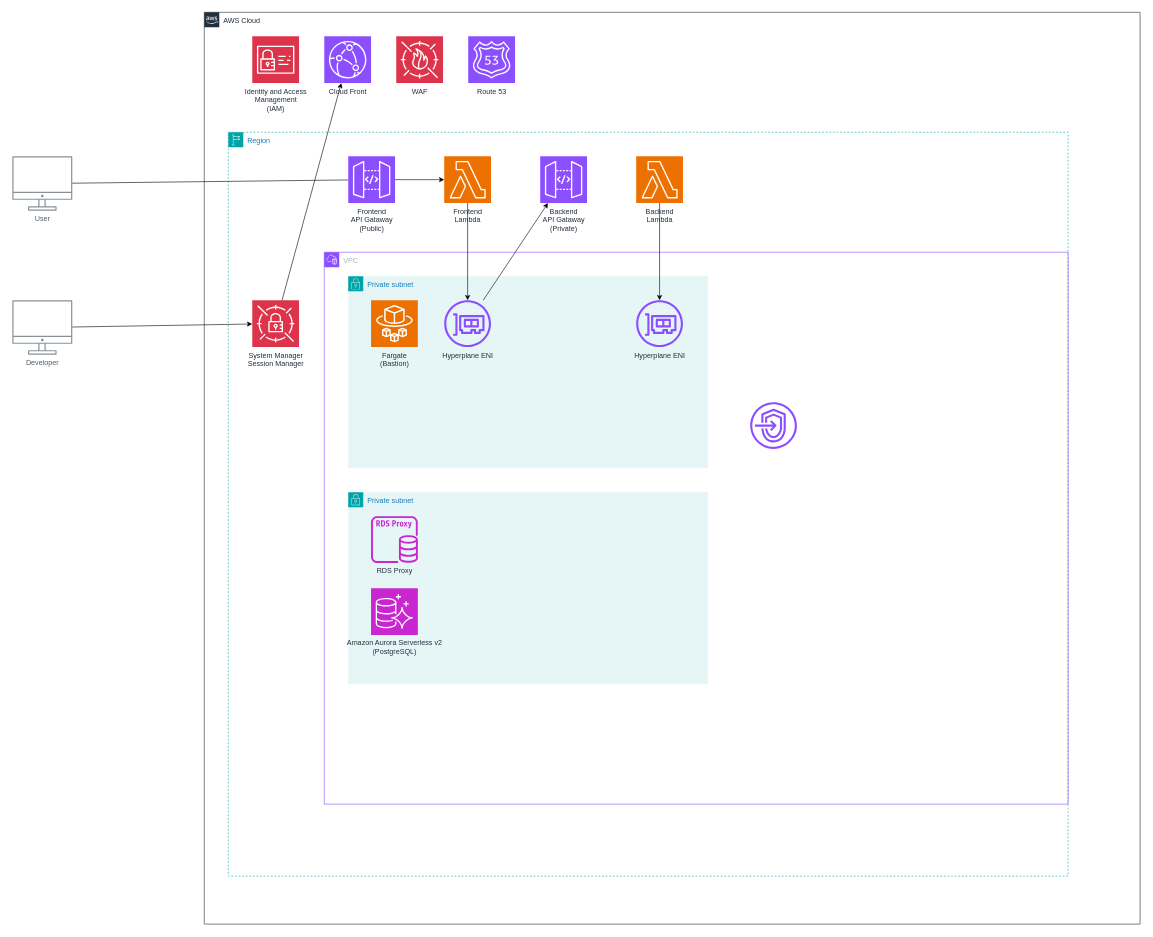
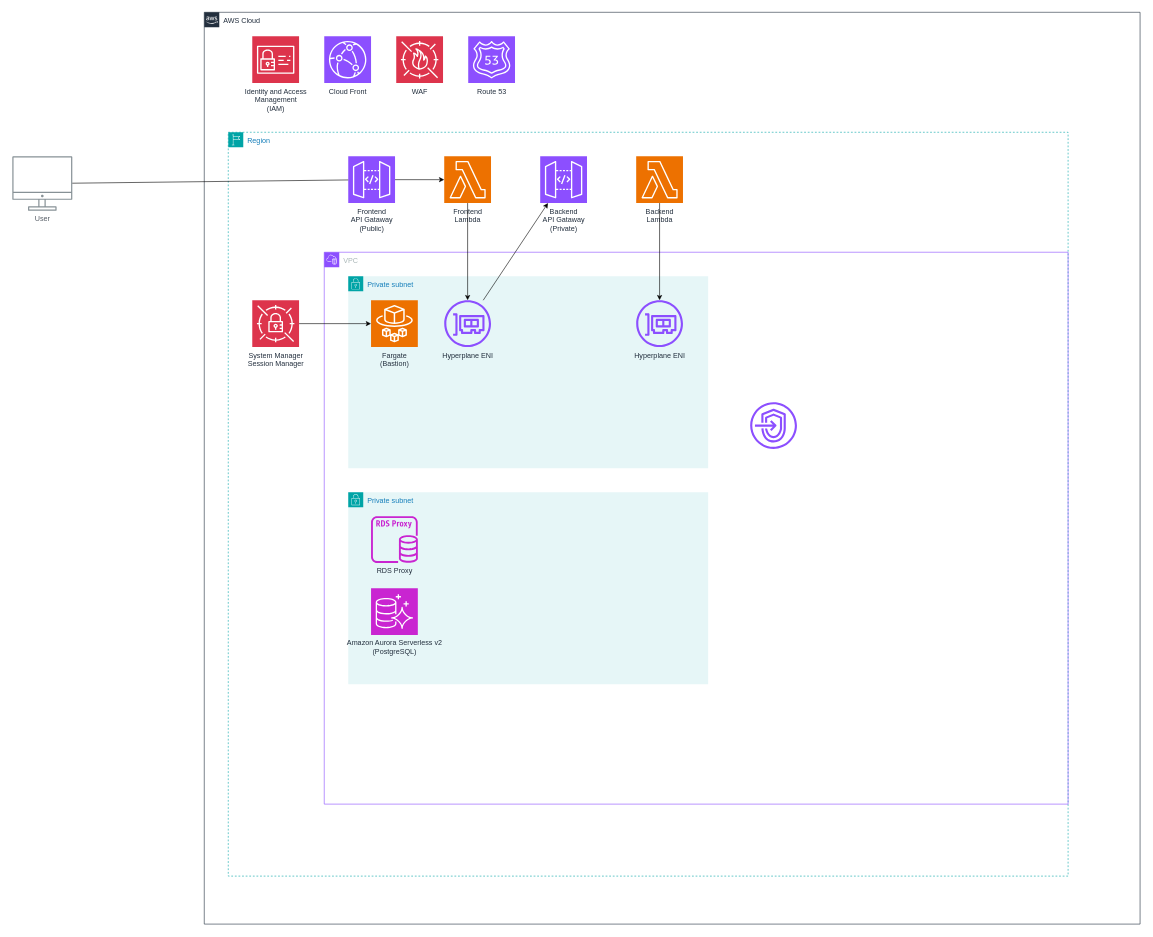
edge "System Manager Session Manager" -> "Cloud Front": now "System Manager Session Manager" -> "Fargate (Bastion)"
edge "Developer" -> "System Manager Session Manager": removed
node "Developer": removed
